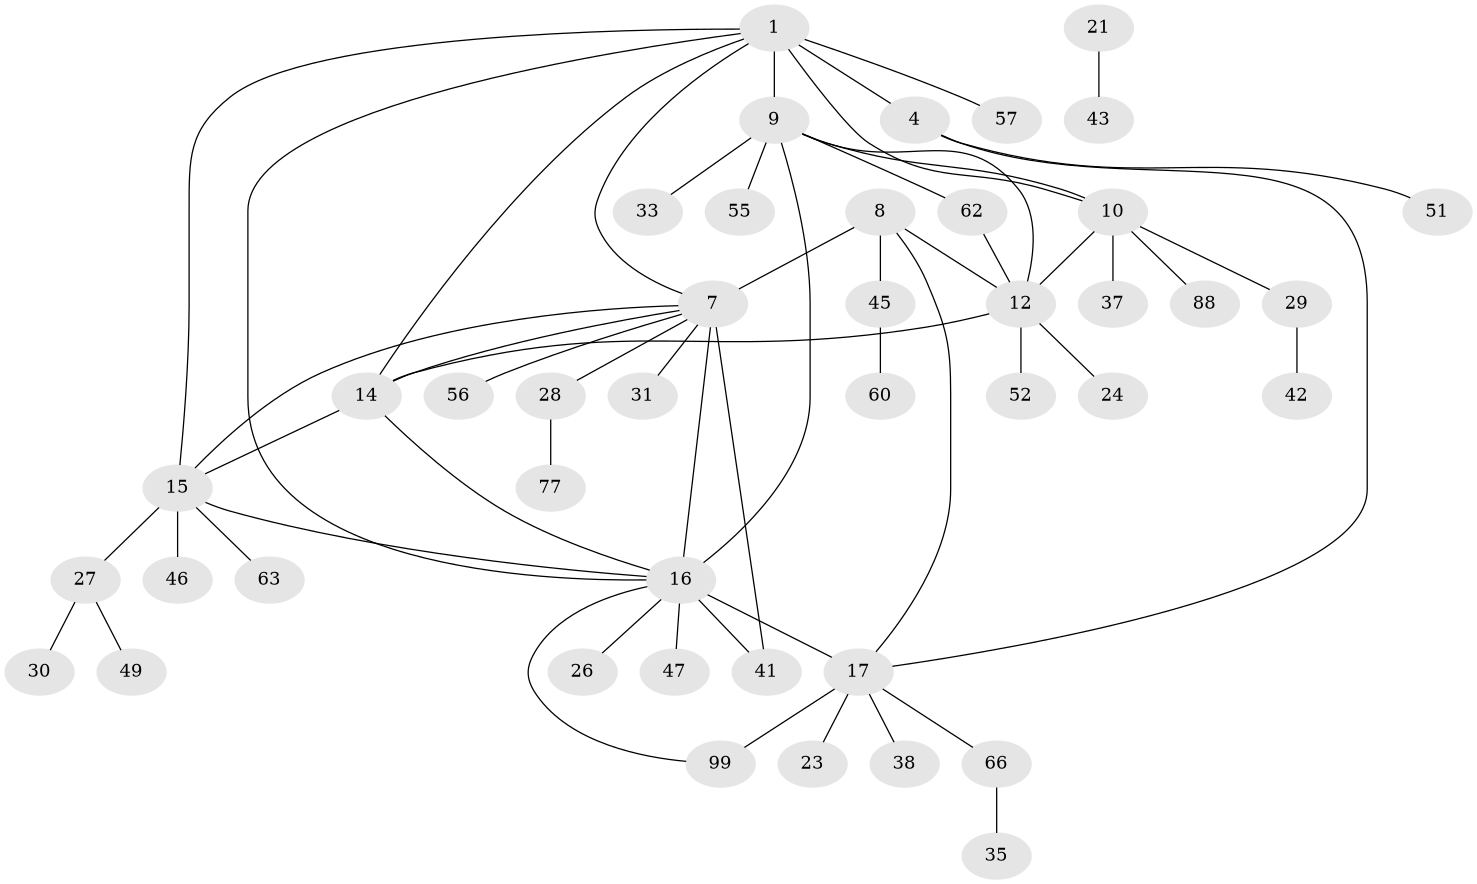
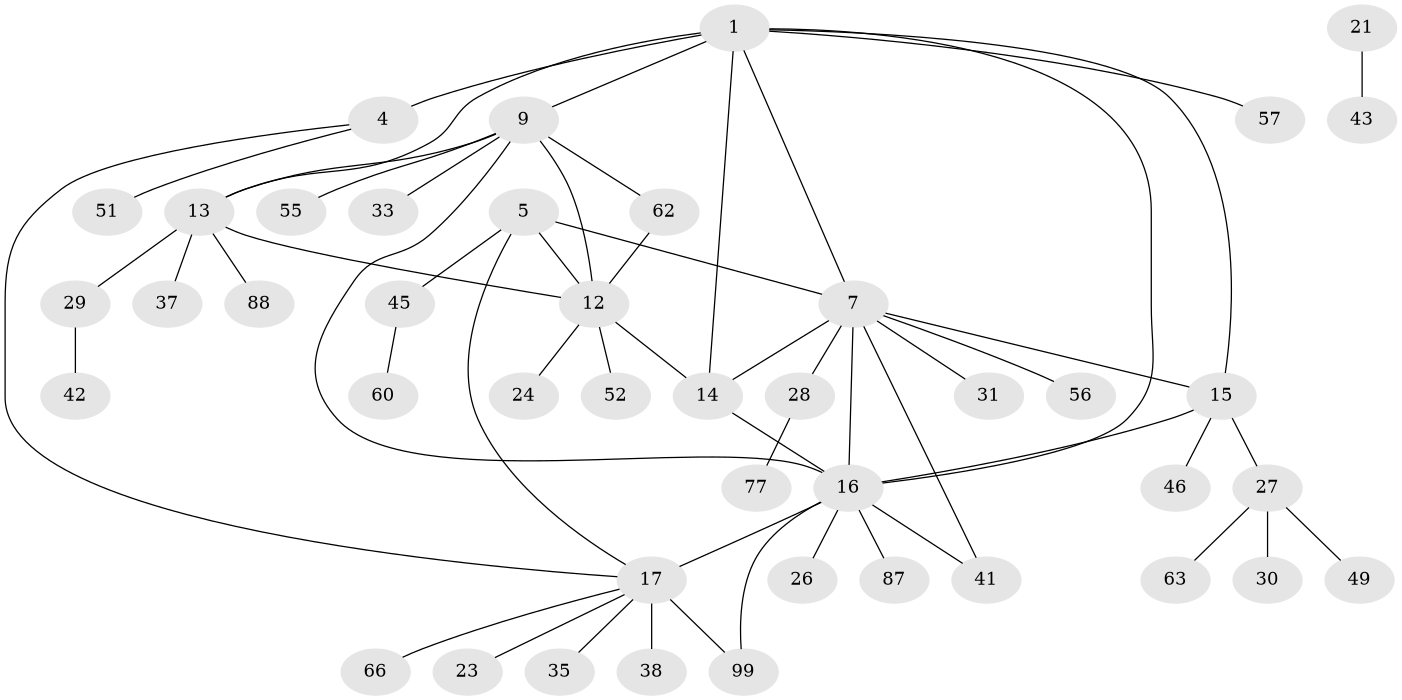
node "8": label "8" -> "5"
node "10": label "10" -> "13"
edge "14" -- "15": removed
edge "15" -- "63": now "27" -- "63"
node "47": label "47" -> "87"
edge "66" -- "35": now "17" -- "35"
